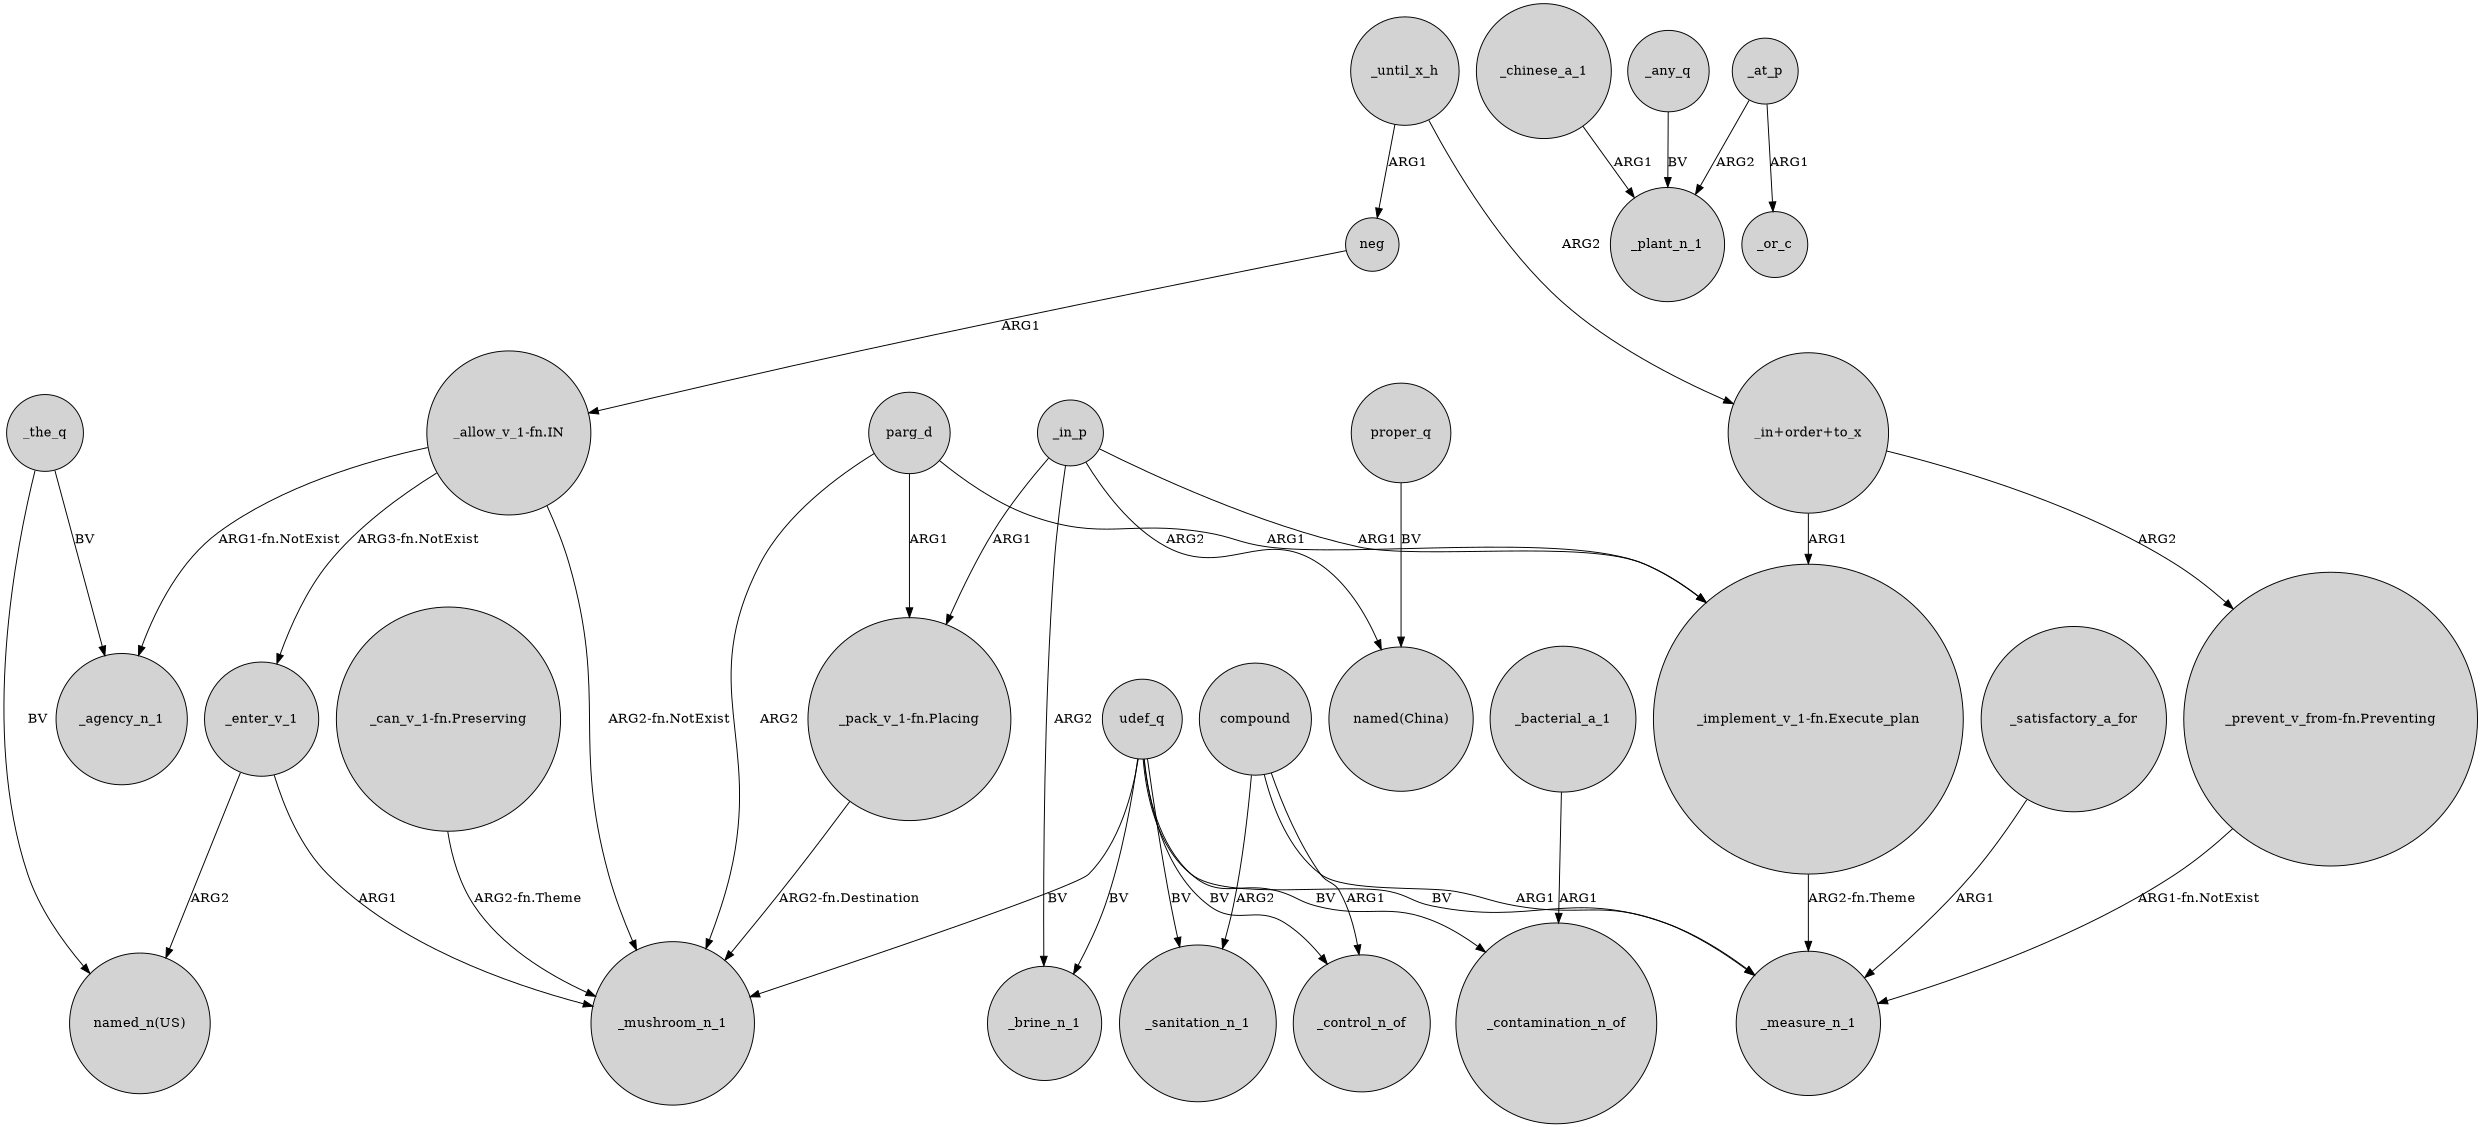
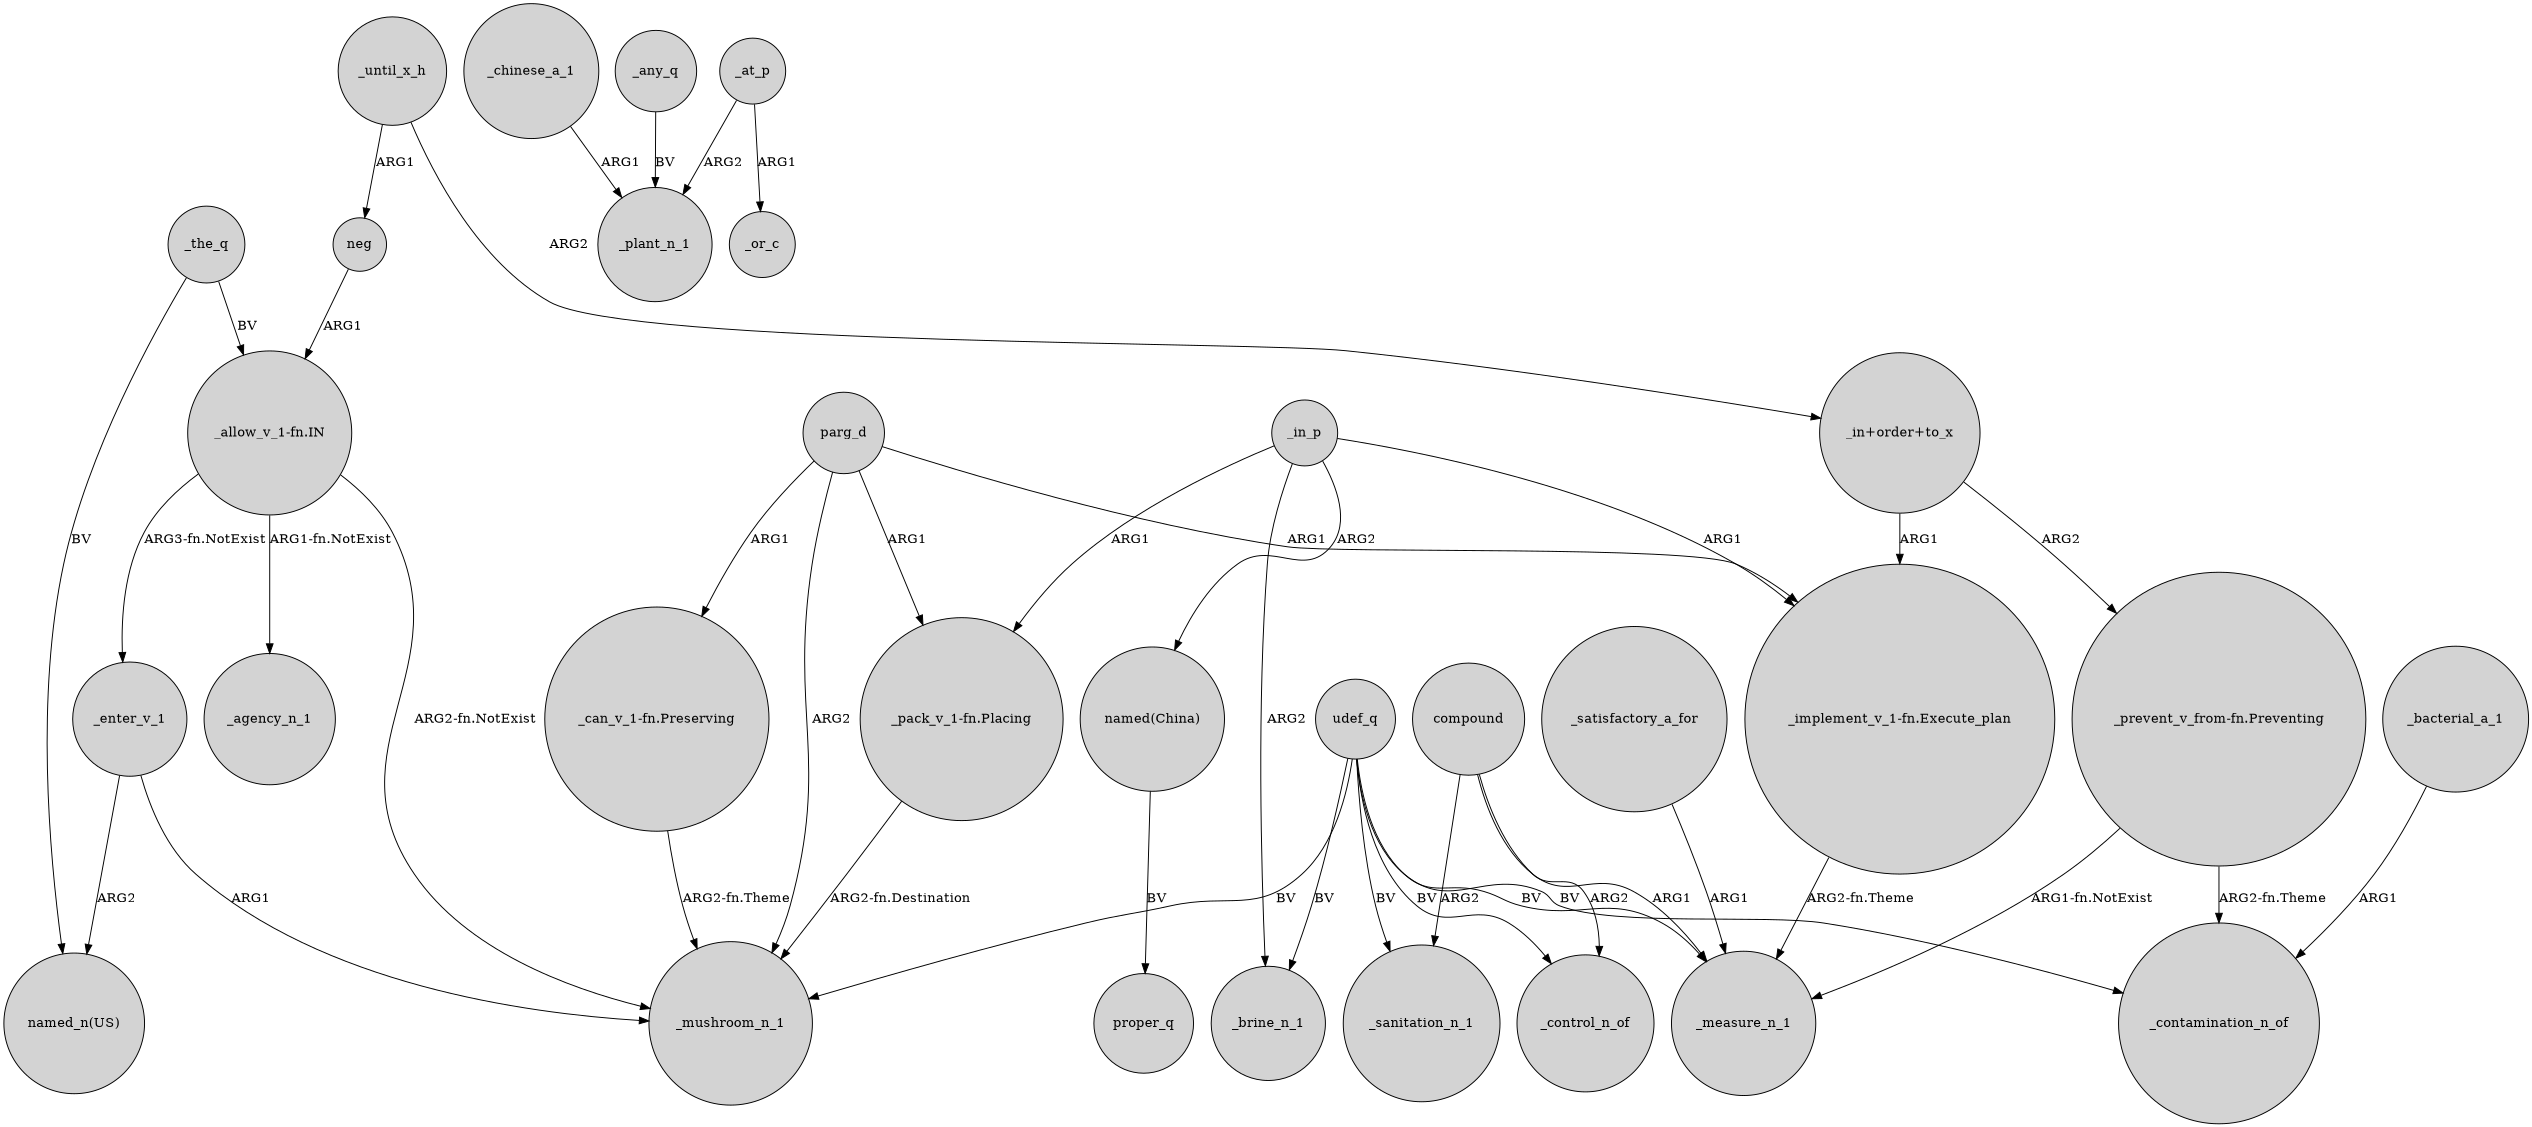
edge "parg_d" -> "_can_v_1-fn.Preserving": added, label "ARG1"
edge "_the_q" -> "_agency_n_1": now "_the_q" -> "_allow_v_1-fn.IN"
edge "proper_q" -> "named(China)": reversed
edge "_prevent_v_from-fn.Preventing" -> "_contamination_n_of": added, label "ARG2-fn.Theme"
edge "compound" -> "_control_n_of": label "ARG1" -> "ARG2"
